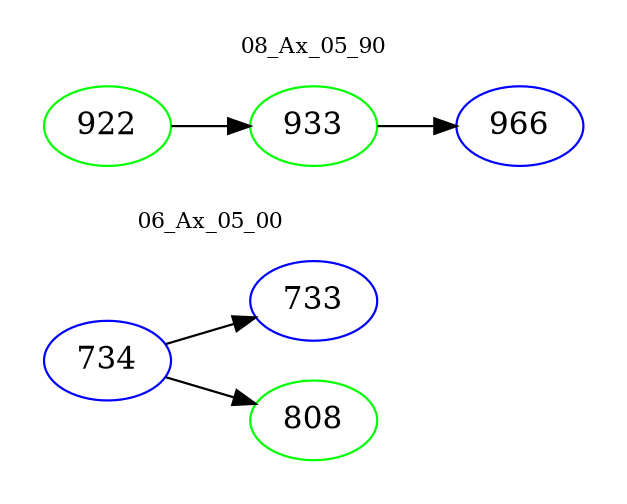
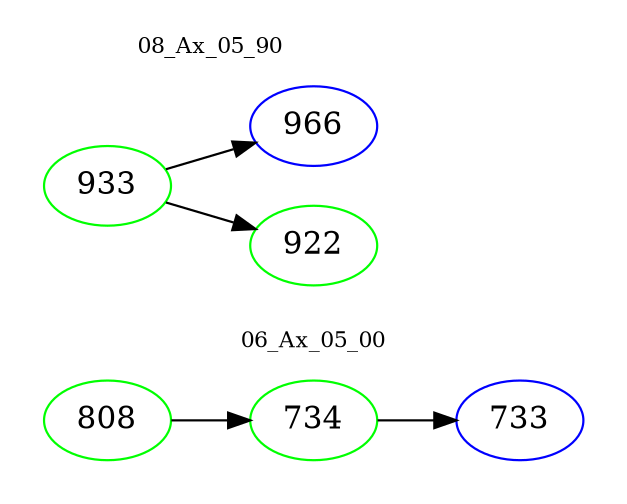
edge "922" -> "933": reversed
node "734": color blue -> green
edge "734" -> "808": reversed
